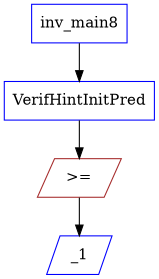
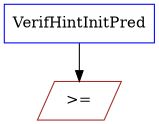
node "inv_main8": removed
node "_1": removed
